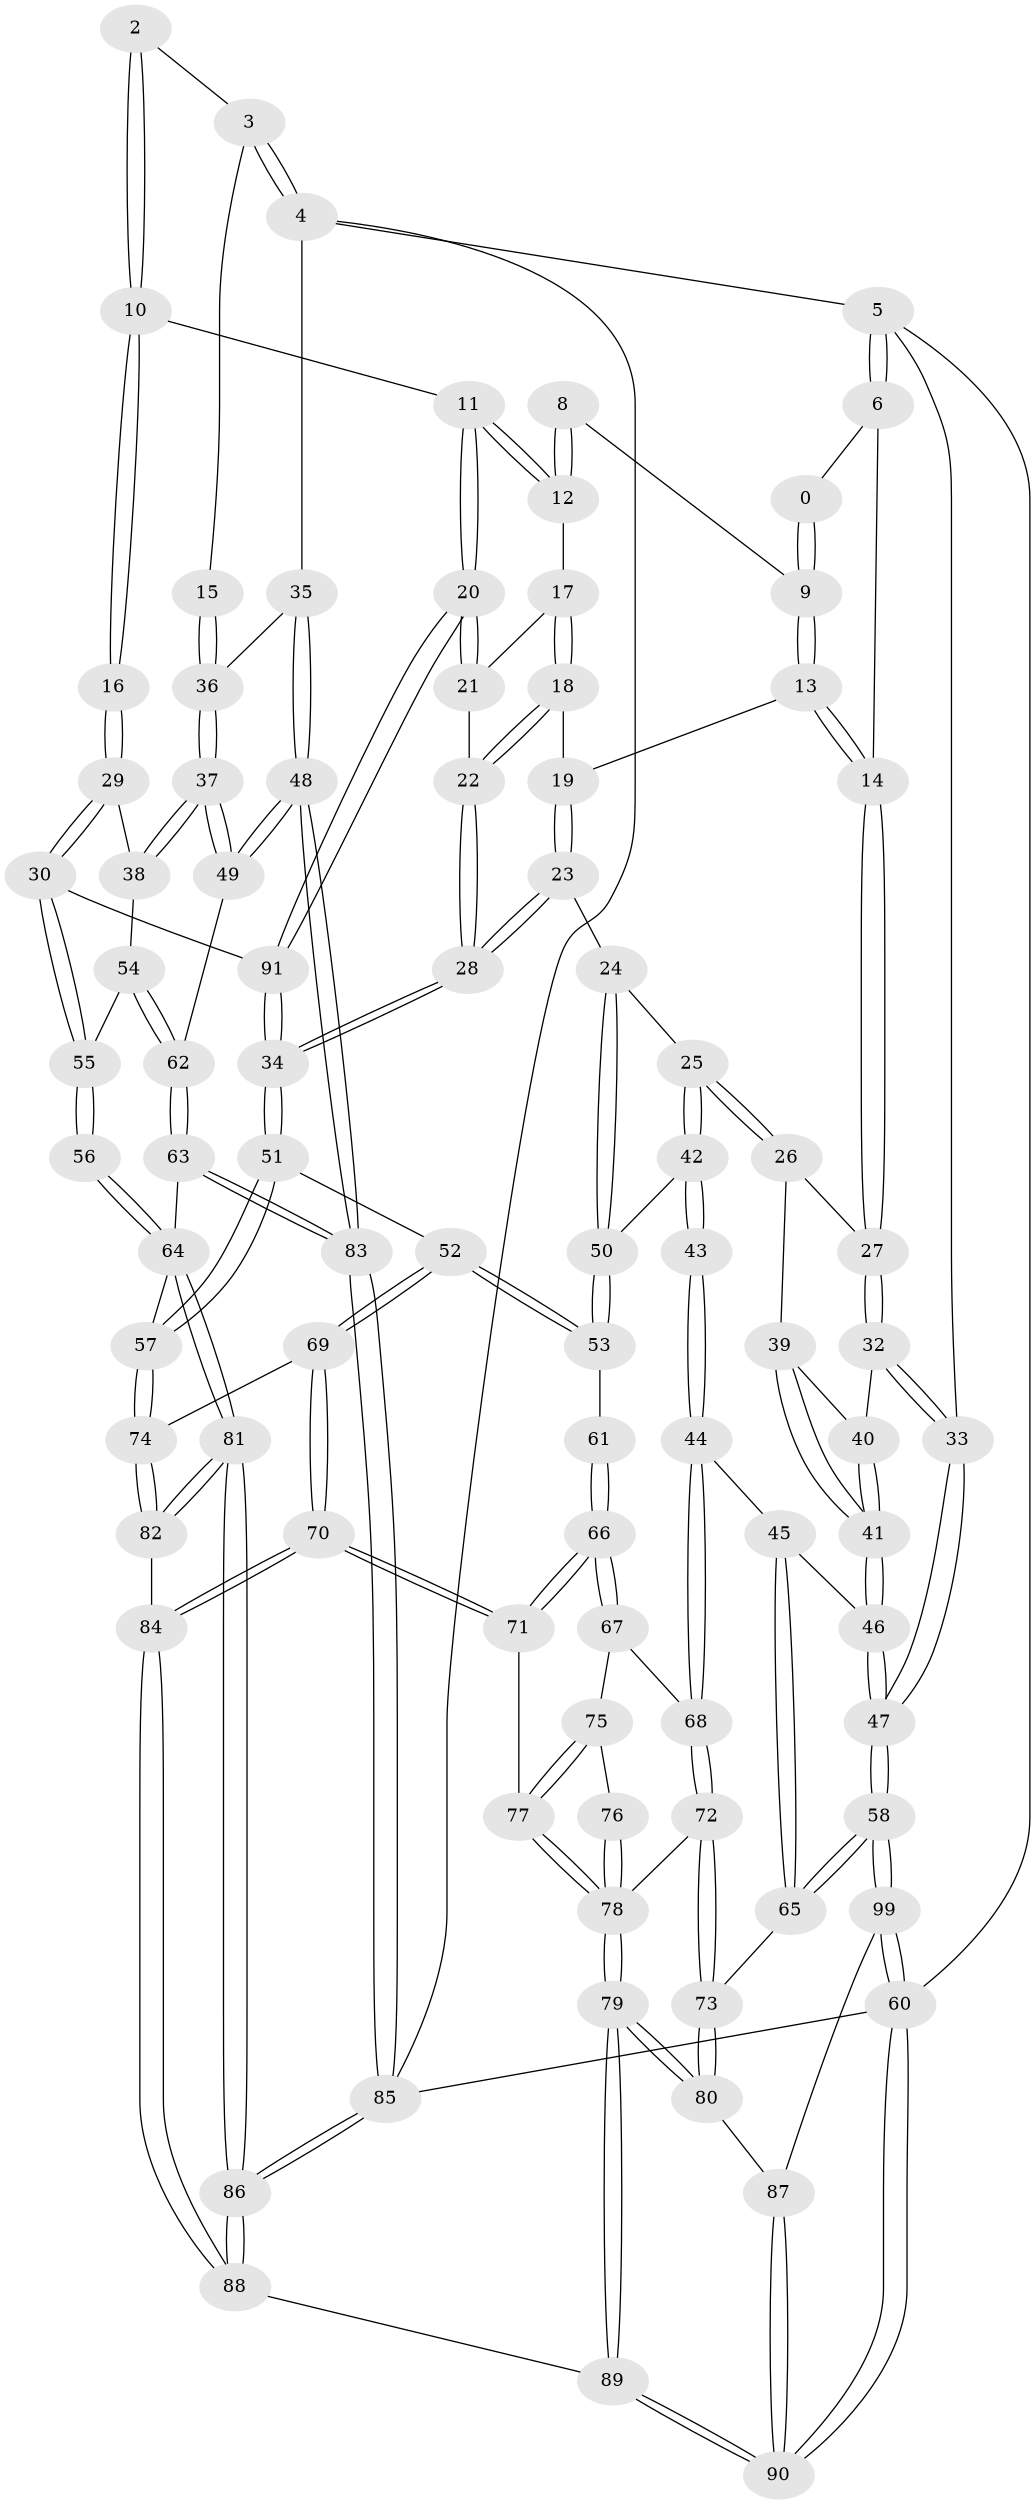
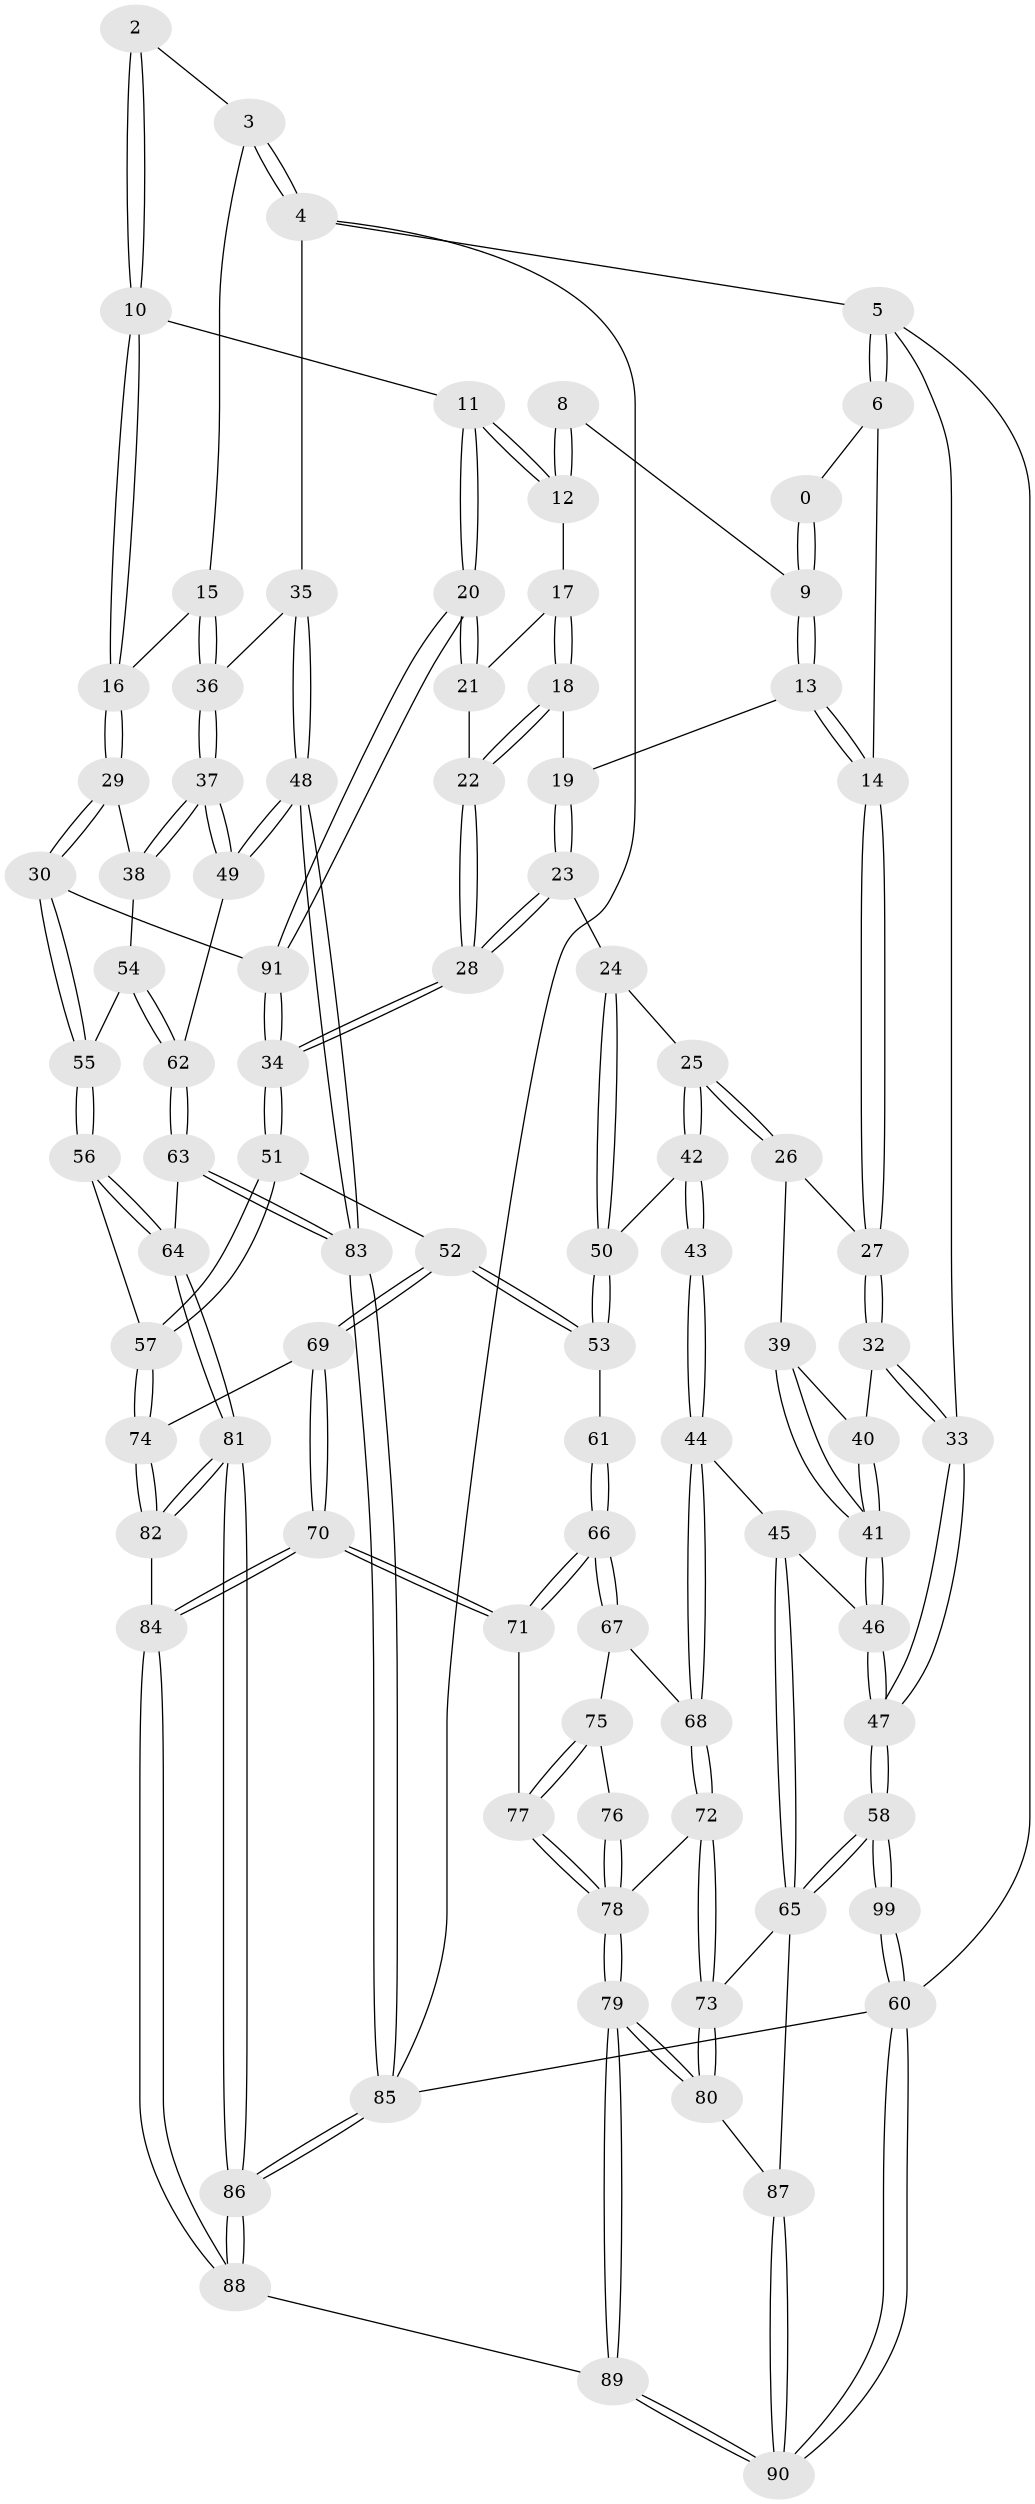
edge "15" -- "16": added
edge "64" -- "57": now "56" -- "57"
edge "99" -- "87": now "65" -- "87"
